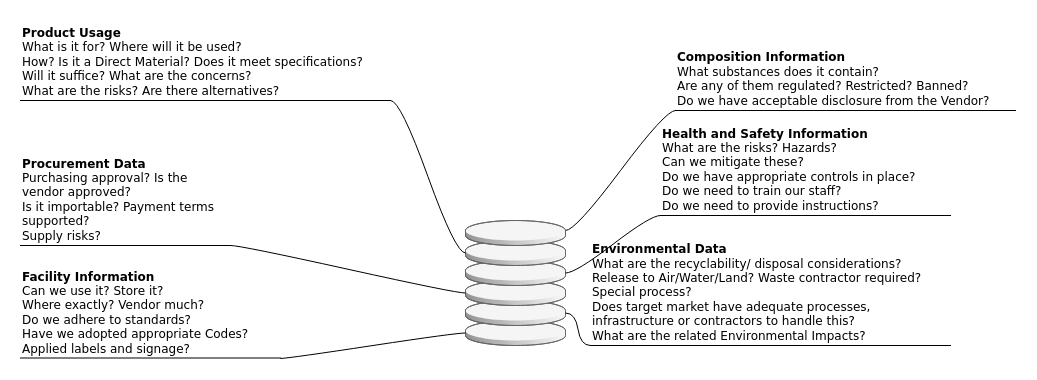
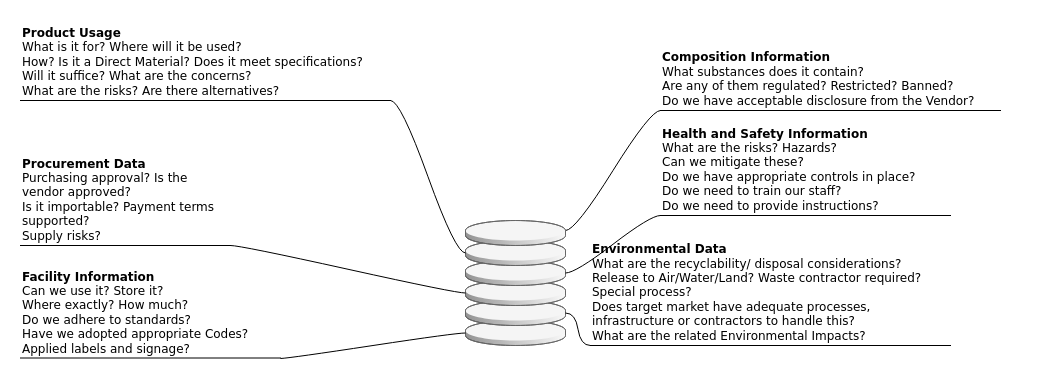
node "Composition Information What substances does it contain? Are any of them regulated? Restricted? Banned? Do we have acceptable disclosure from the Vendor?": moved (846, 81) -> (831, 81)
node "Facility Information Can we use it? Store it? Where exactly? Vendor much? Do we adhere to standards? Have we adopted appropriate Codes? Applied labels and signage?": label "Facility Information Can we use it? Store it? Where exactly? Vendor much? Do we adhere to standards? Have we adopted appropriate Codes? Applied labels and signage?" -> "Facility Information Can we use it? Store it? Where exactly? How much? Do we adhere to standards? Have we adopted appropriate Codes? Applied labels and signage?"
